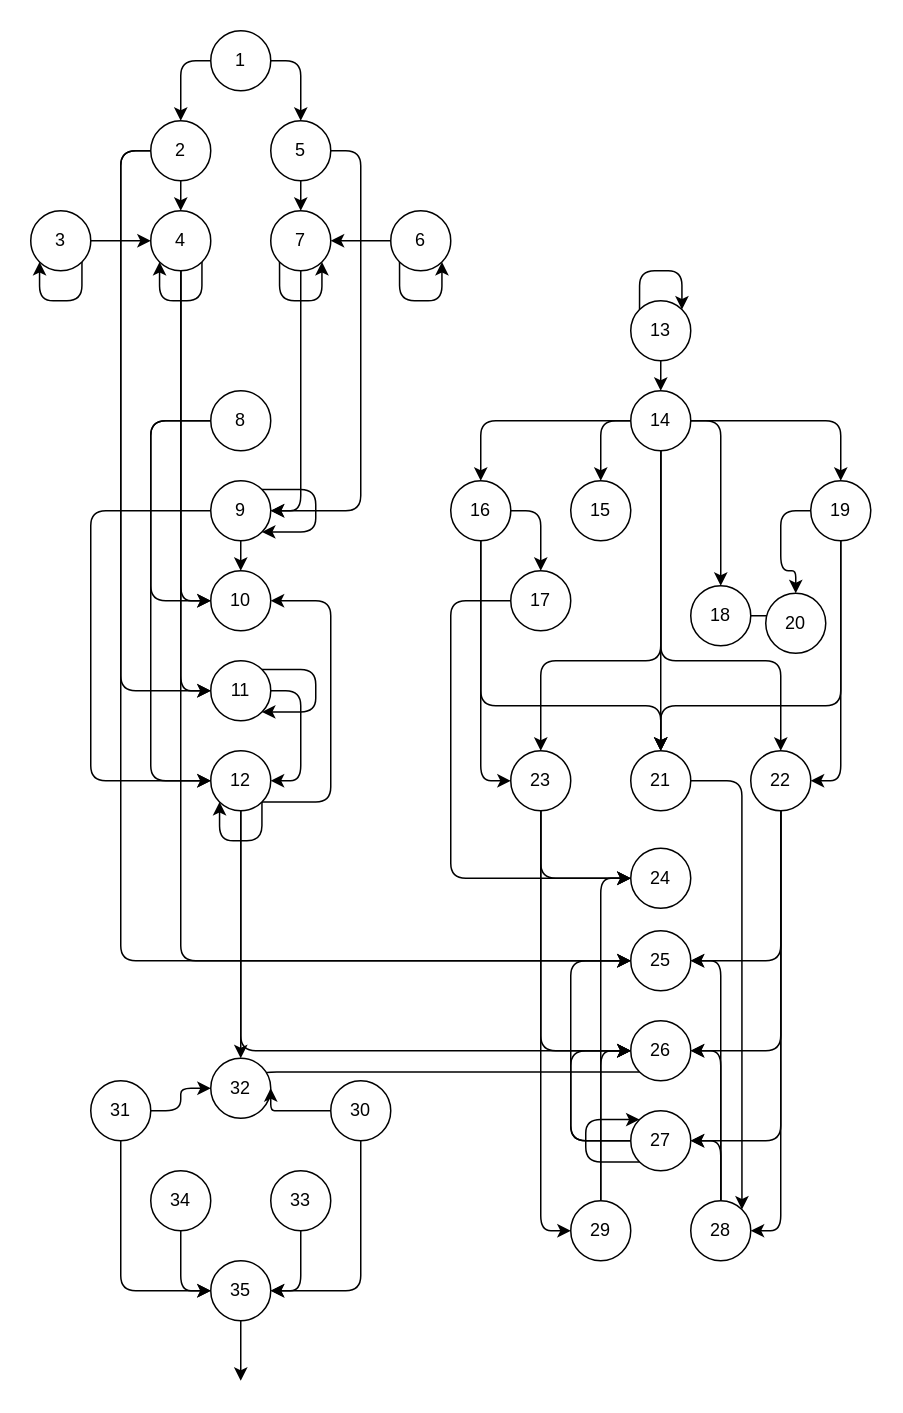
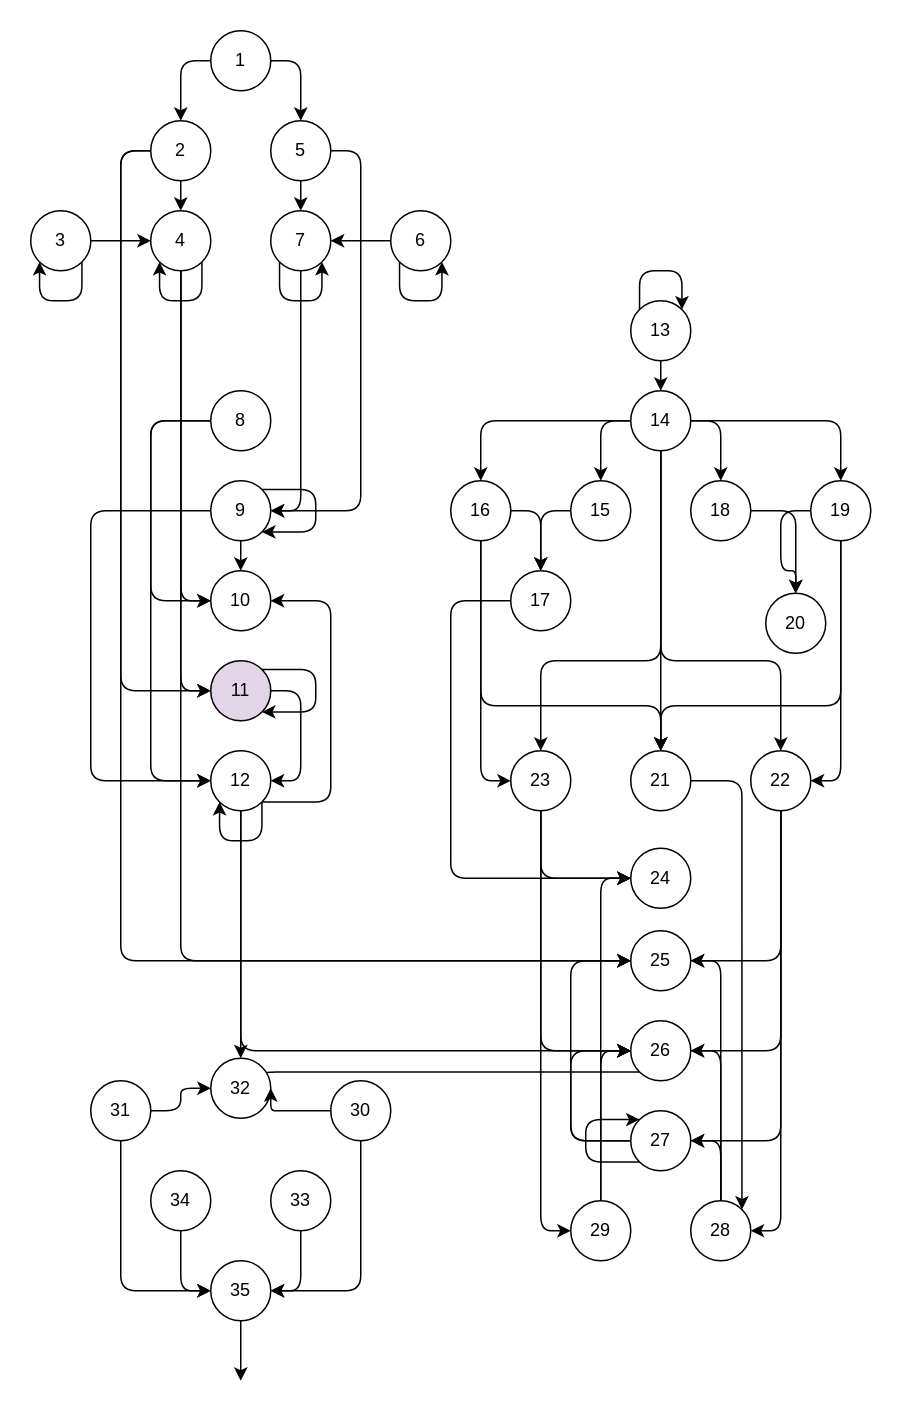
edge "15" -> "17": added
node "18": moved (721, 616) -> (721, 511)
node "11": fillcolor #ffffff -> #e1d5e7
